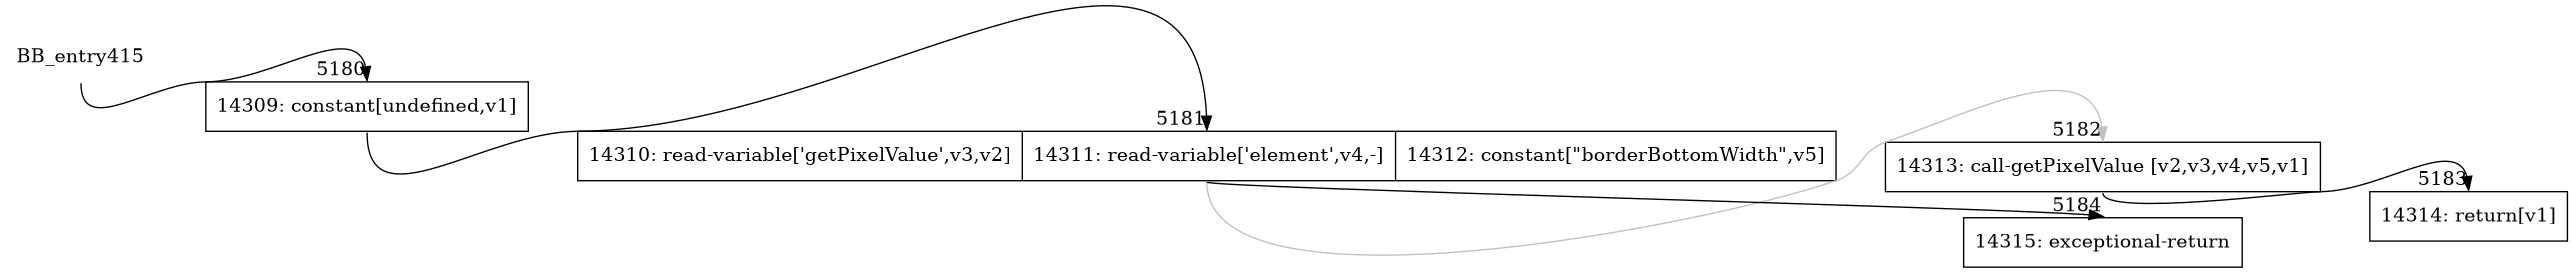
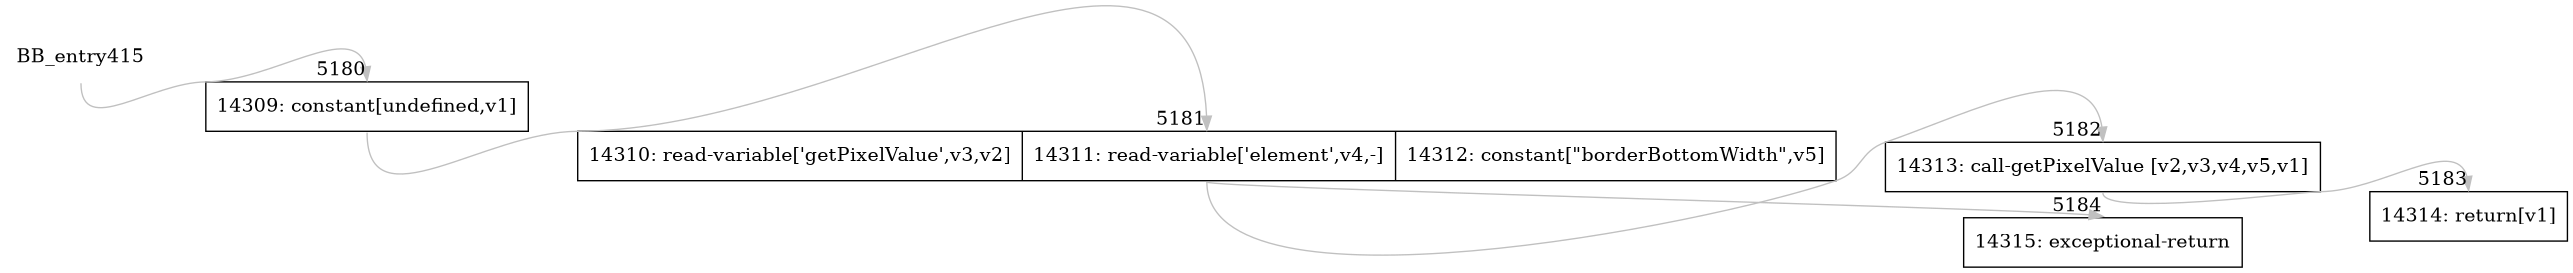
edge "BB_entry415" -> "14309: constant[undefined,v1]": color black -> gray
edge "14309: constant[undefined,v1]" -> "14310: read-variable['getPixelValue',v3,v2]": color black -> gray
edge "14313: call-getPixelValue [v2,v3,v4,v5,v1]" -> "14314: return[v1]": color black -> gray
edge "14310: read-variable['getPixelValue',v3,v2]" -> "14315: exceptional-return": color black -> gray
